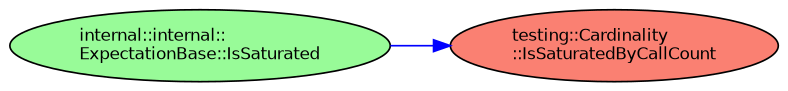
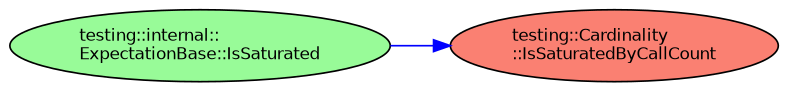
node "internal::internal:: ExpectationBase::IsSaturated": label "internal::internal:: ExpectationBase::IsSaturated" -> "testing::internal:: ExpectationBase::IsSaturated"
